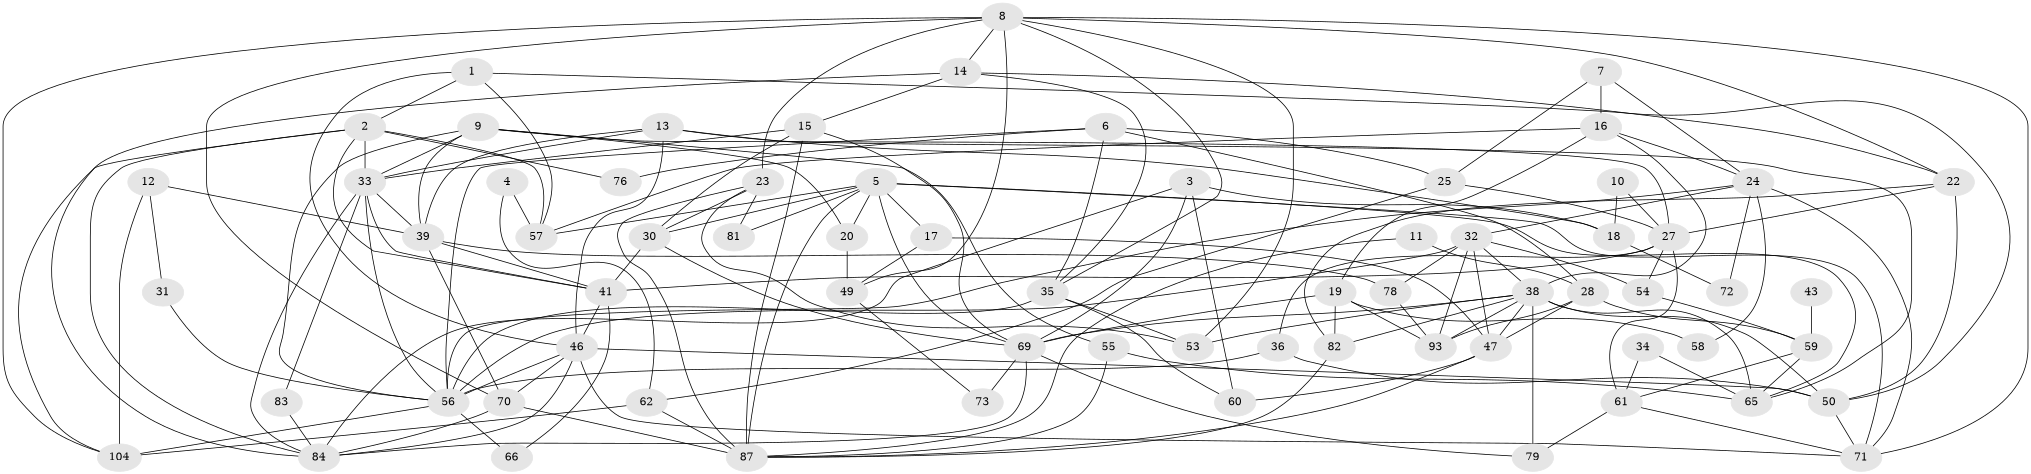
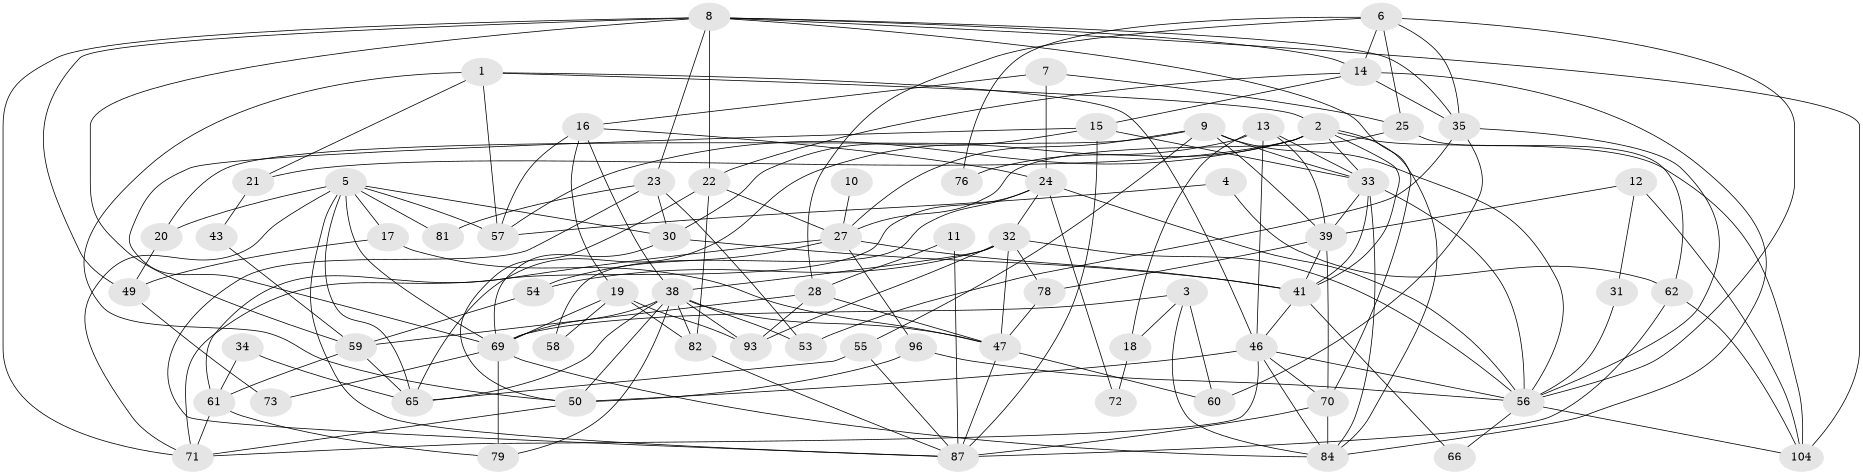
edge "6" -- "14": added
edge "8" -- "53": now "8" -- "59"
node "21": added
edge "10" -- "18": removed
edge "78" -- "93": now "78" -- "47"
node "36": label "36" -> "96"
node "83": removed
